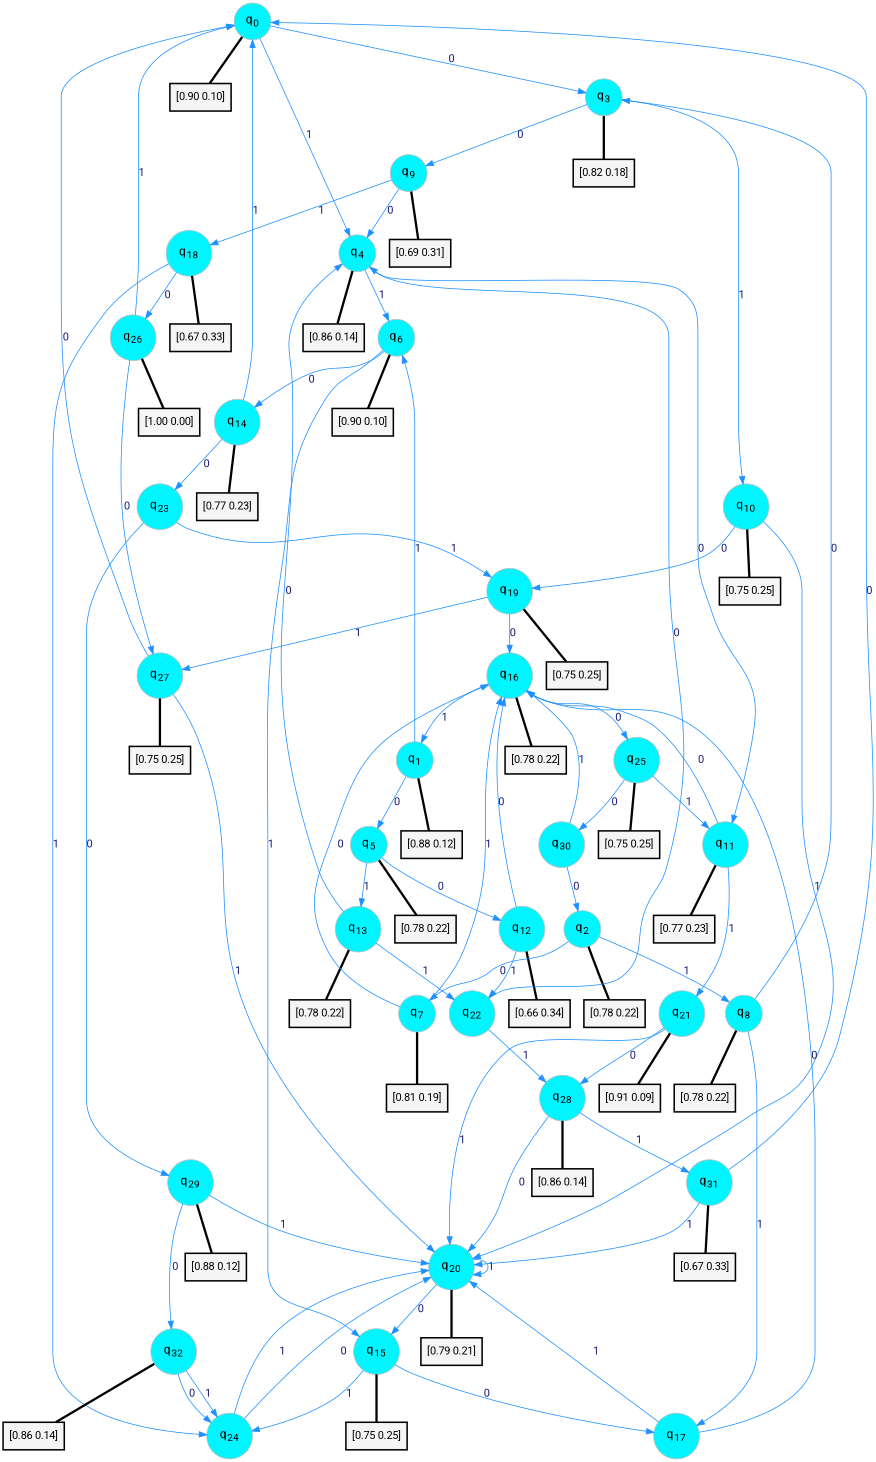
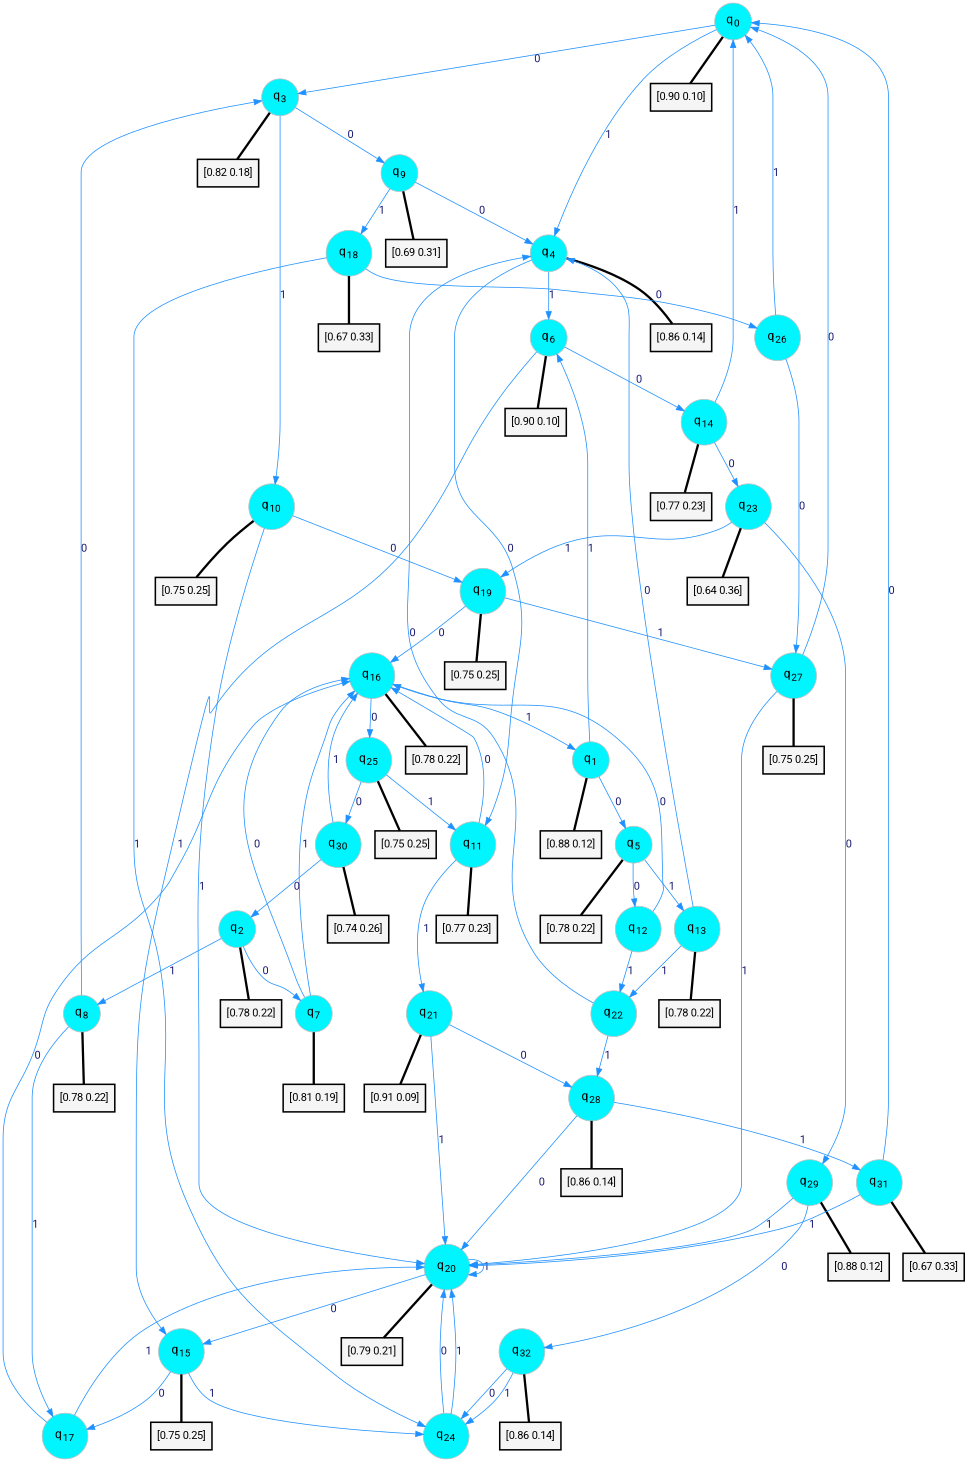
node "[1.00 0.00]": removed
node "[0.64 0.36]": added
node "[0.74 0.26]": added
node "[0.66 0.34]": removed
